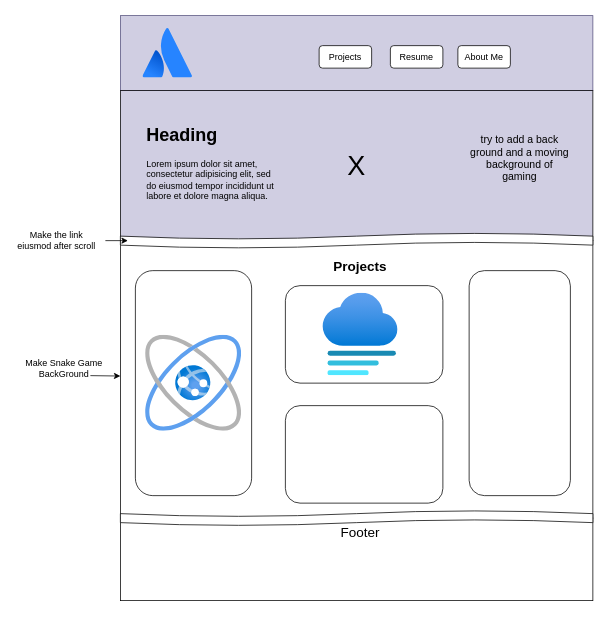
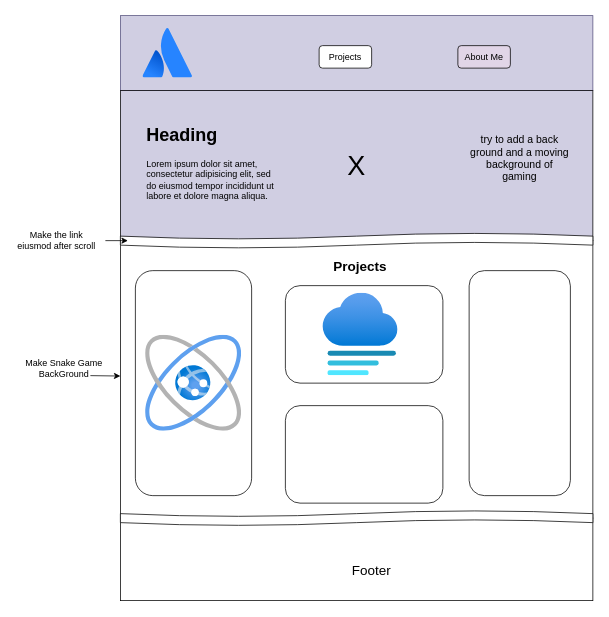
node "Resume": removed
node "About Me": fillcolor #ffffff -> #e1d5e7
node "Footer": moved (360, 533) -> (372, 570)
